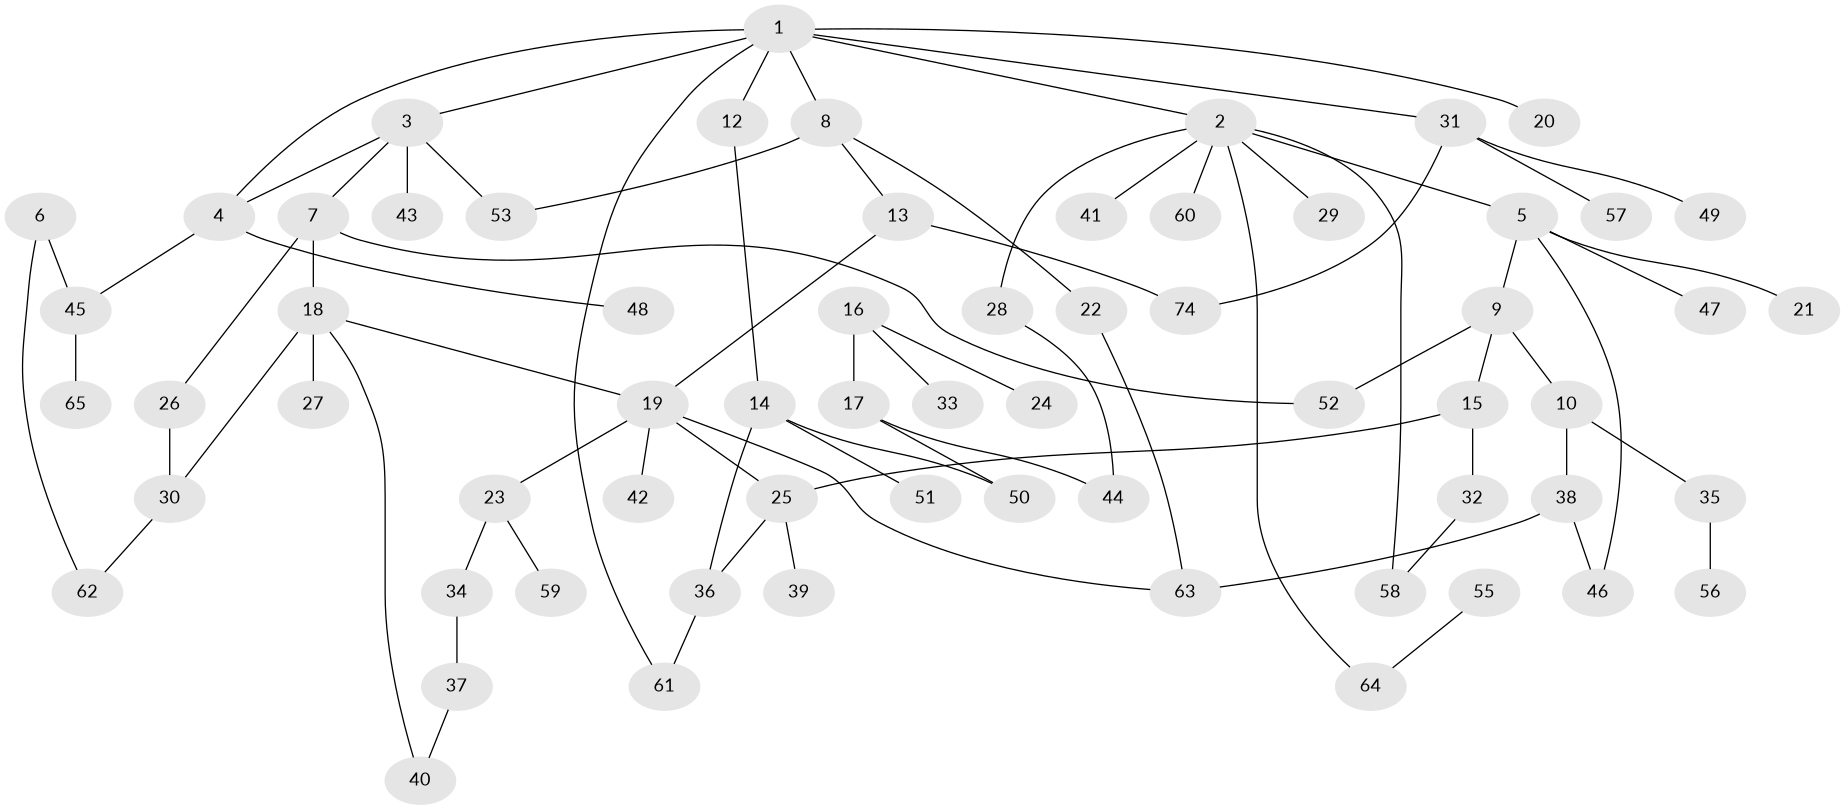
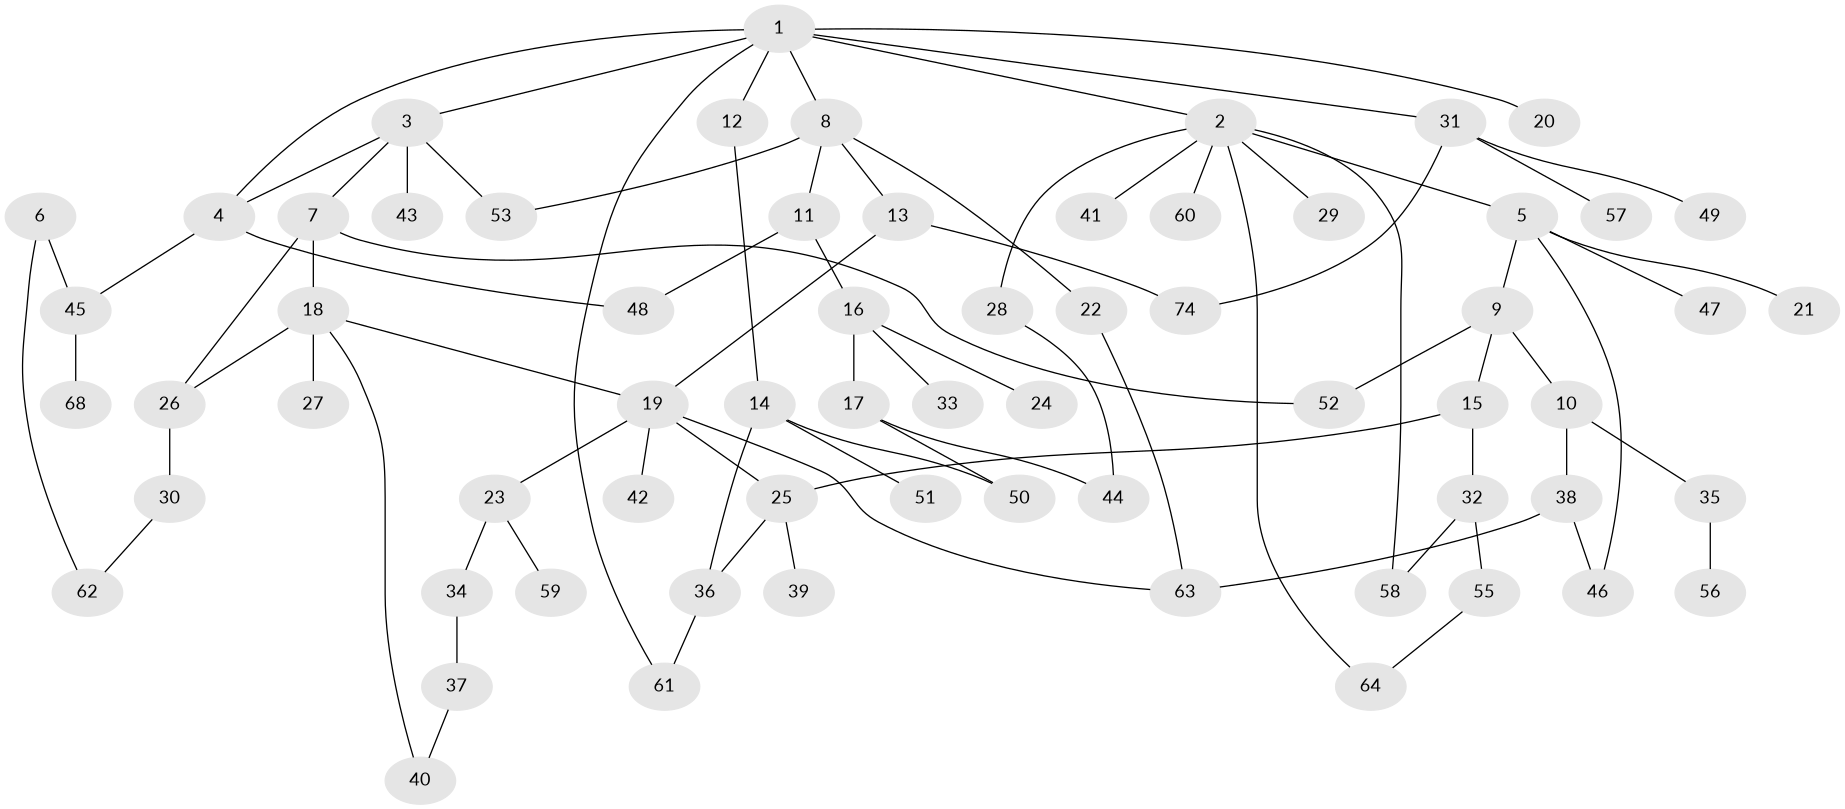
node "11": added
node "65": label "65" -> "68"
edge "18" -- "30": now "18" -- "26"
edge "32" -- "55": added
